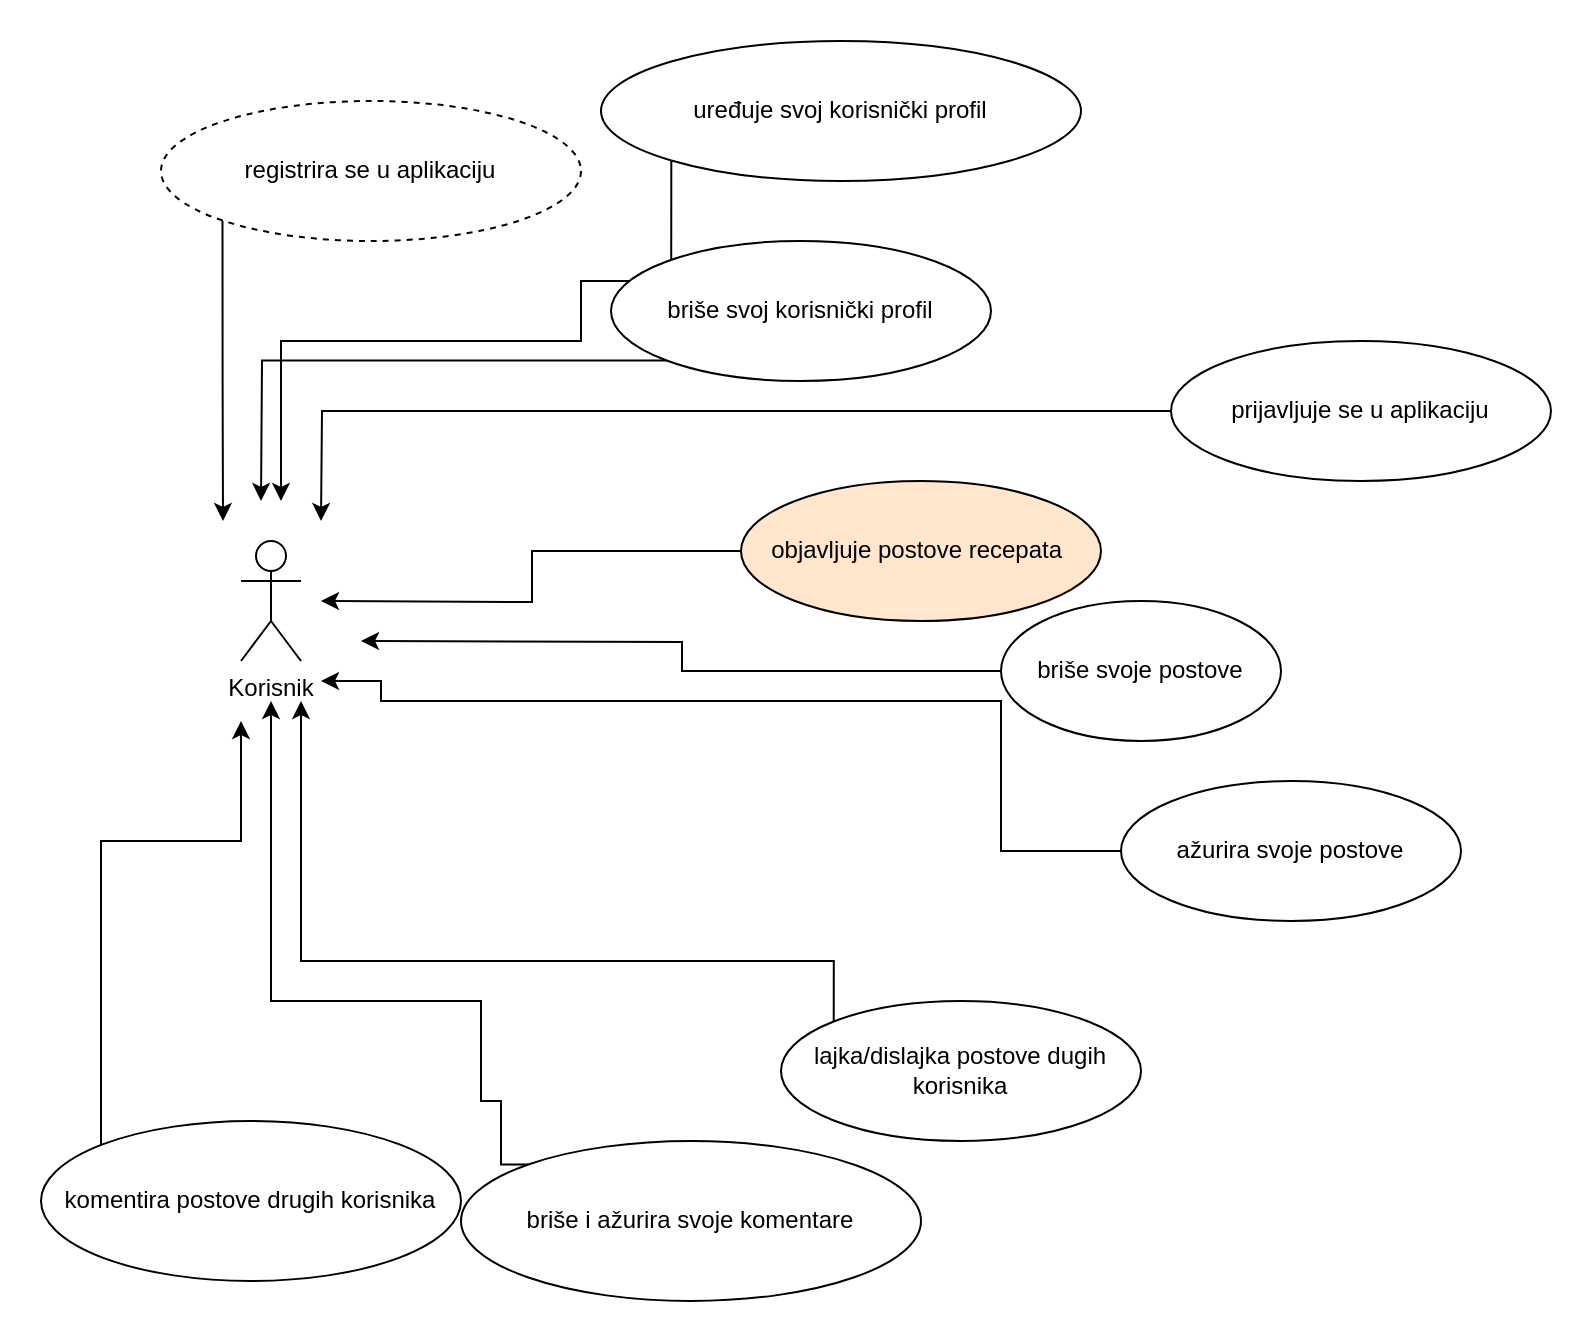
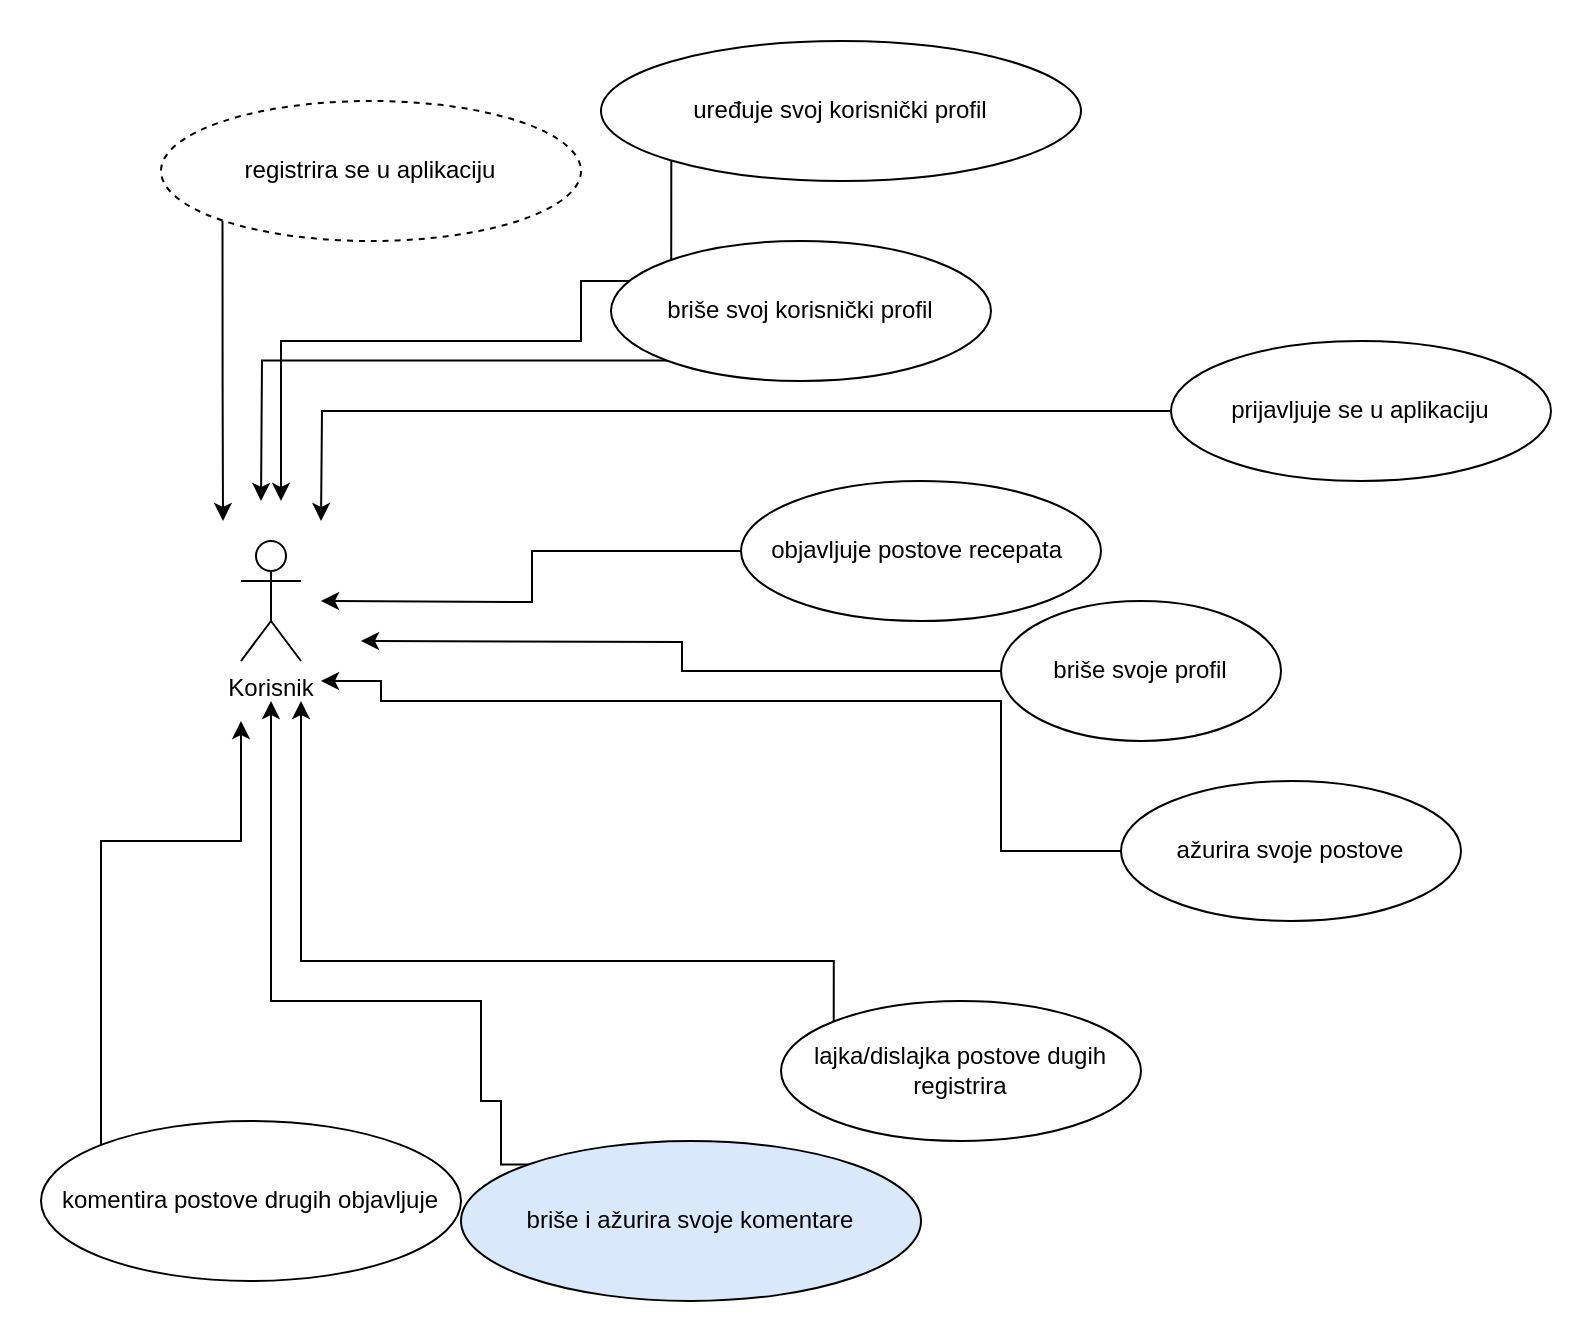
node "objavljuje postove recepata": fillcolor #ffe6cc -> #ffffff
node "briše svoje postove": label "briše svoje postove" -> "briše svoje profil"
node "lajka/dislajka postove dugih korisnika": label "lajka/dislajka postove dugih korisnika" -> "lajka/dislajka postove dugih registrira"
node "komentira postove drugih korisnika": label "komentira postove drugih korisnika" -> "komentira postove drugih objavljuje"
node "briše i ažurira svoje komentare": fillcolor #ffffff -> #dae8fc
